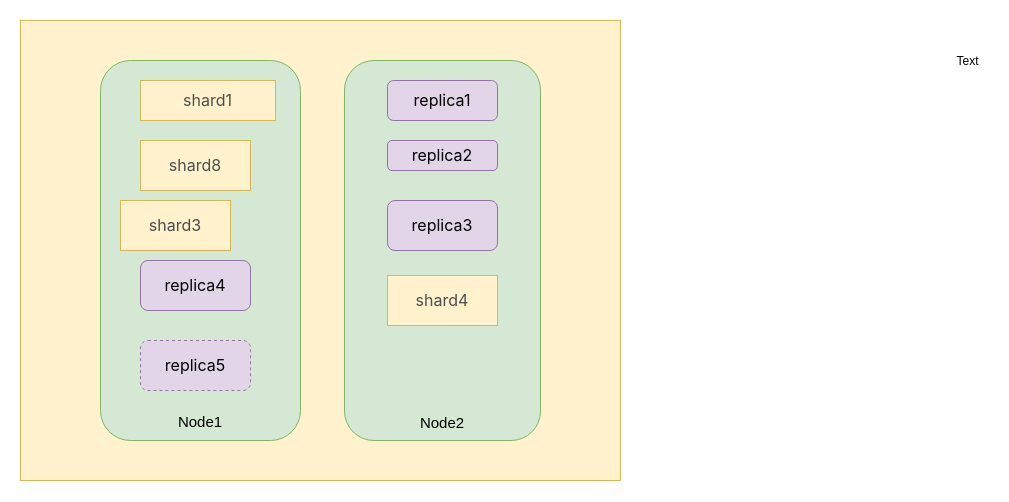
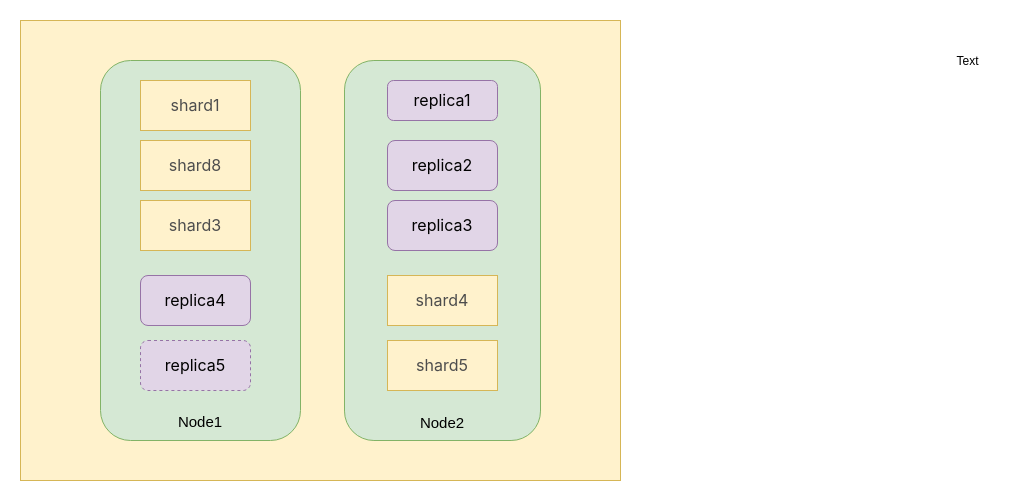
node "shard1": size 135x40 -> 110x50
node "replica2": size 110x30 -> 110x50
node "shard3": moved (176, 226) -> (196, 226)
node "replica4": moved (196, 286) -> (196, 301)
node "shard5": added
